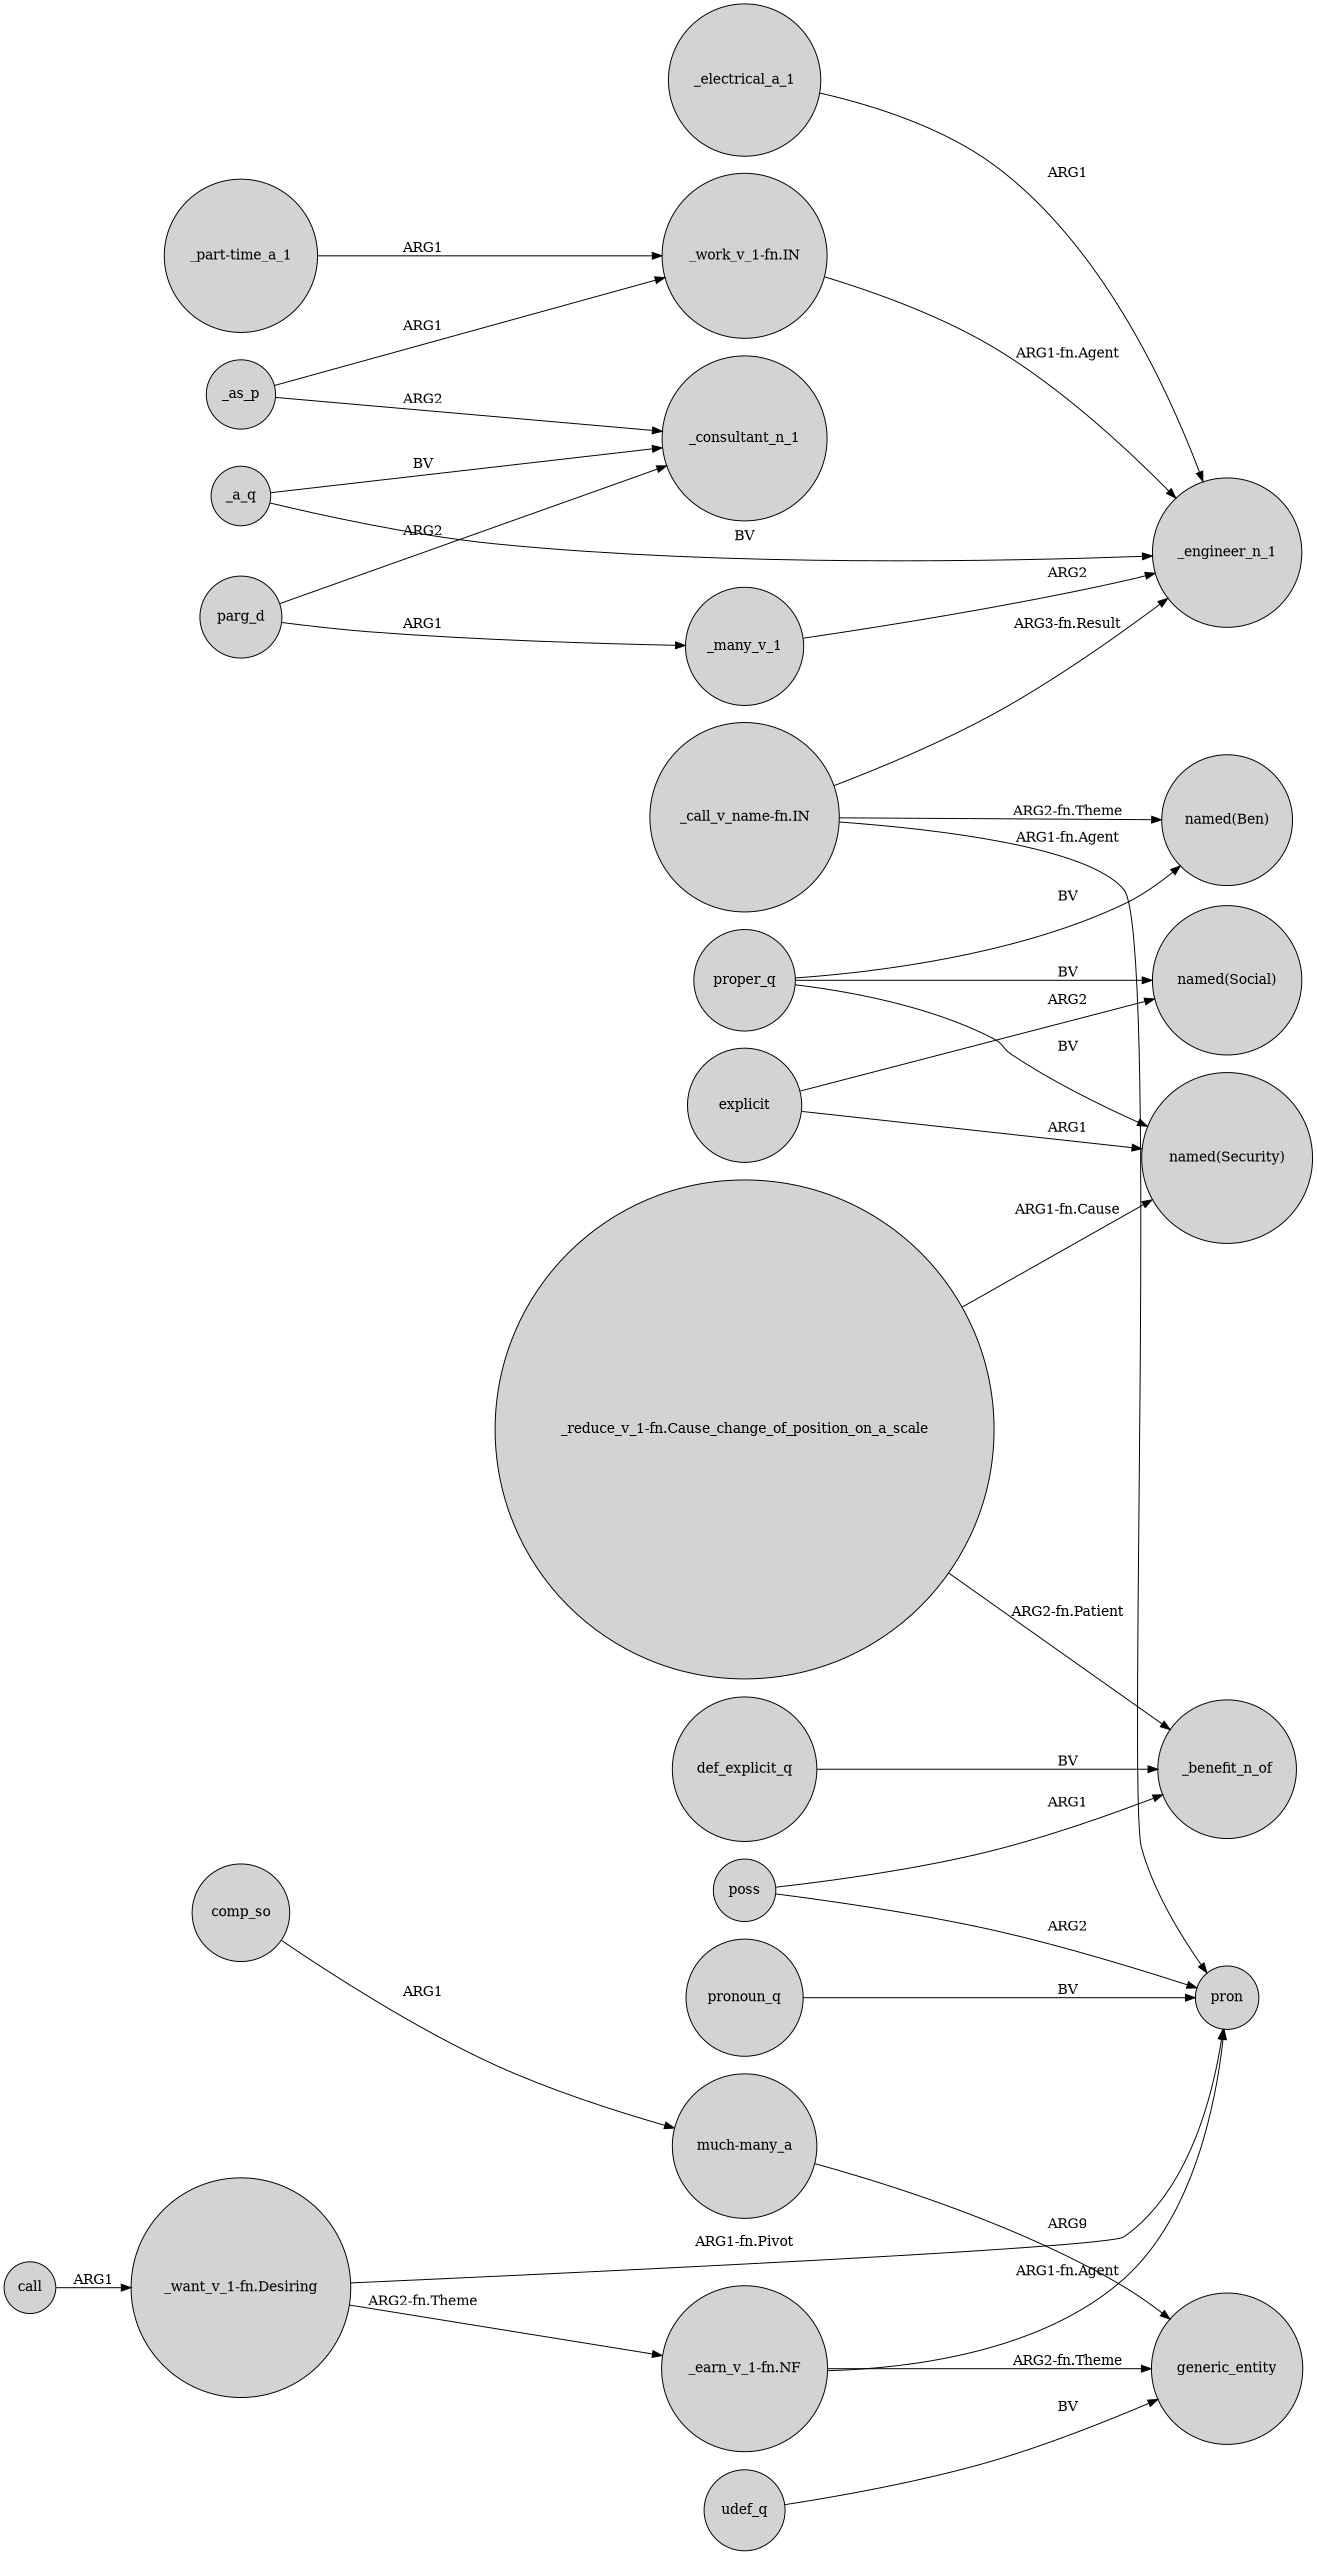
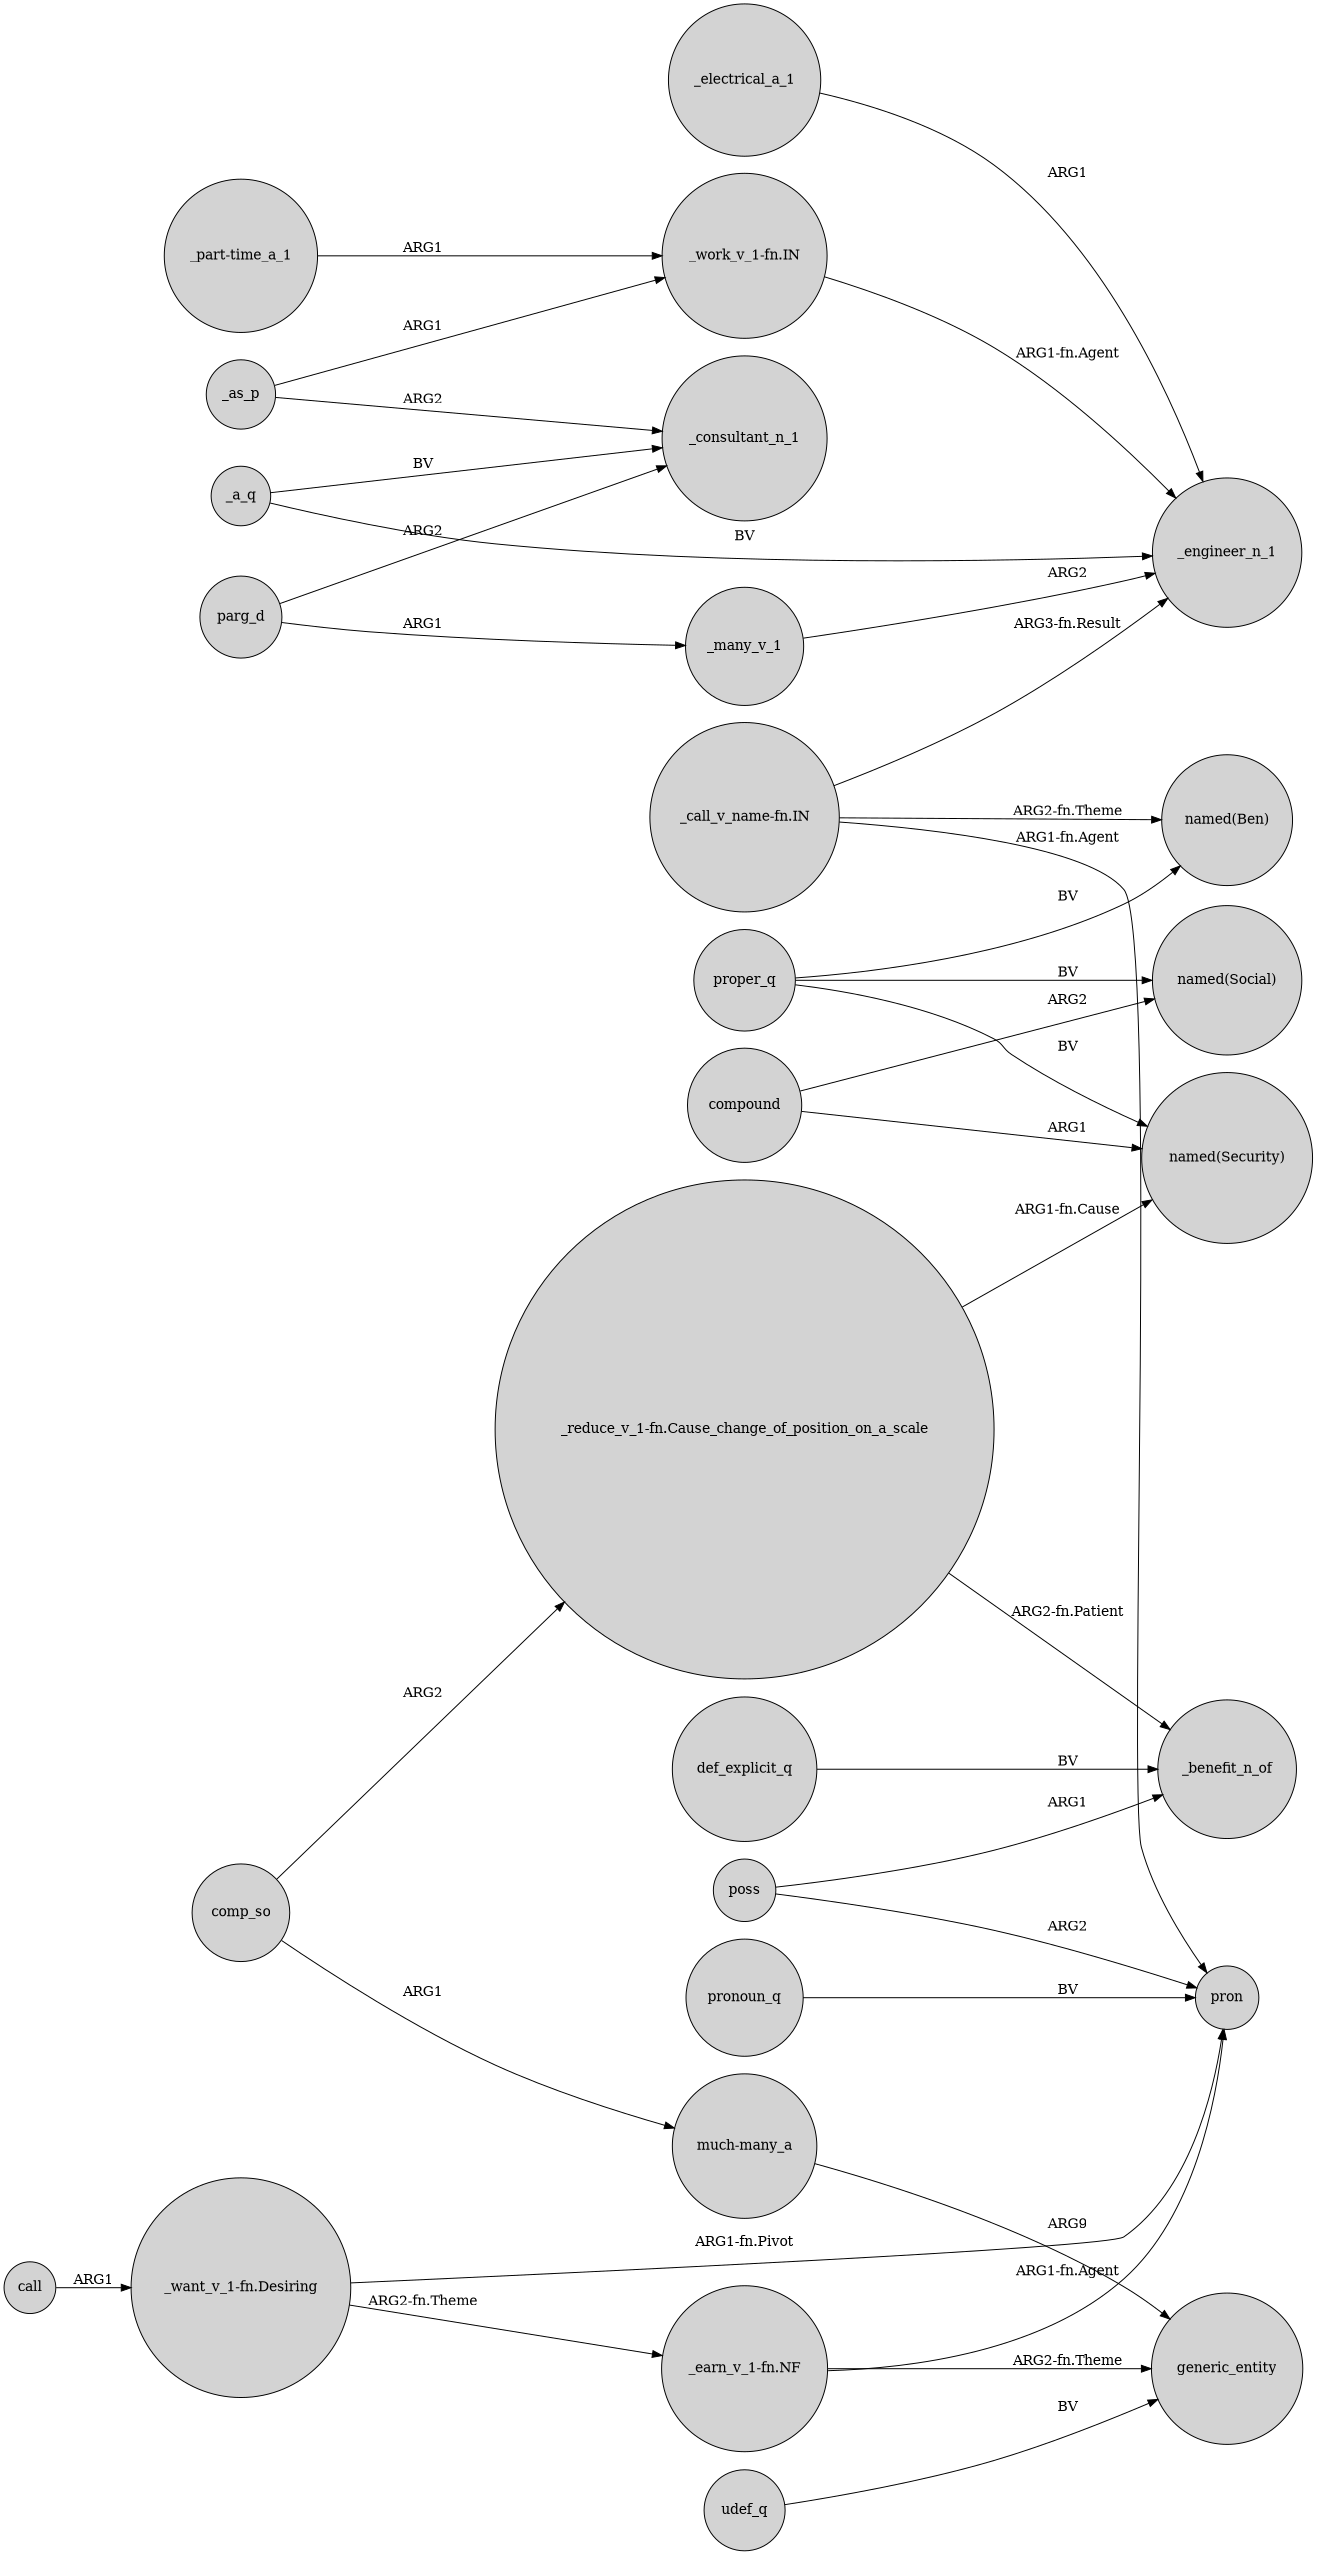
node "explicit": label "explicit" -> "compound"
edge "comp_so" -> "_reduce_v_1-fn.Cause_change_of_position_on_a_scale": added, label "ARG2"
